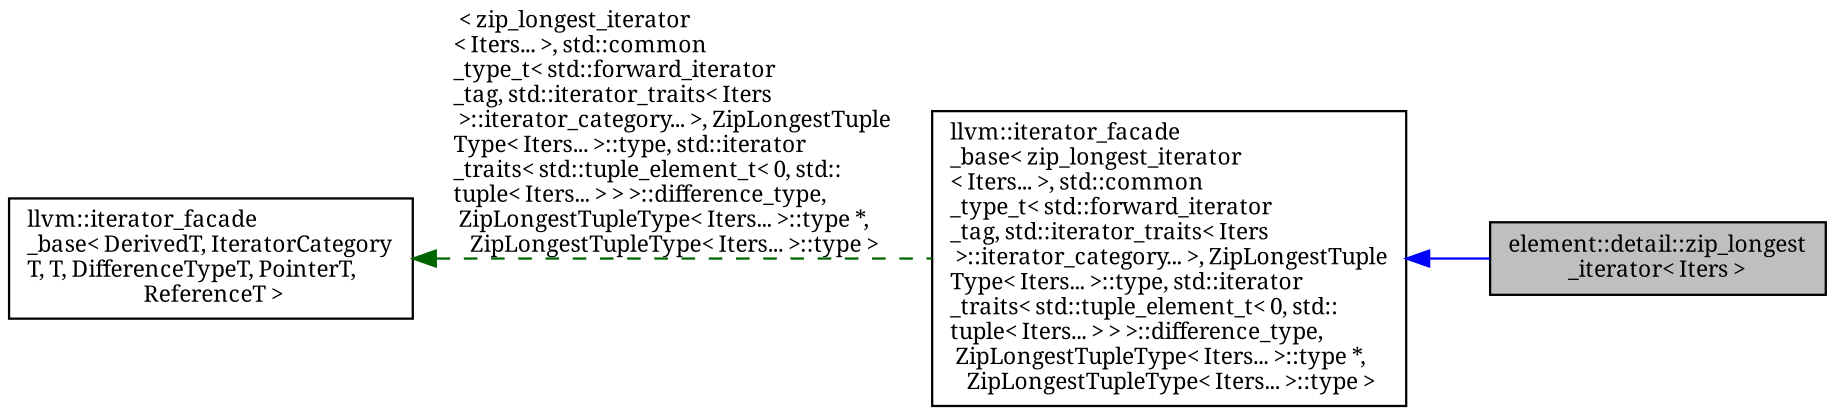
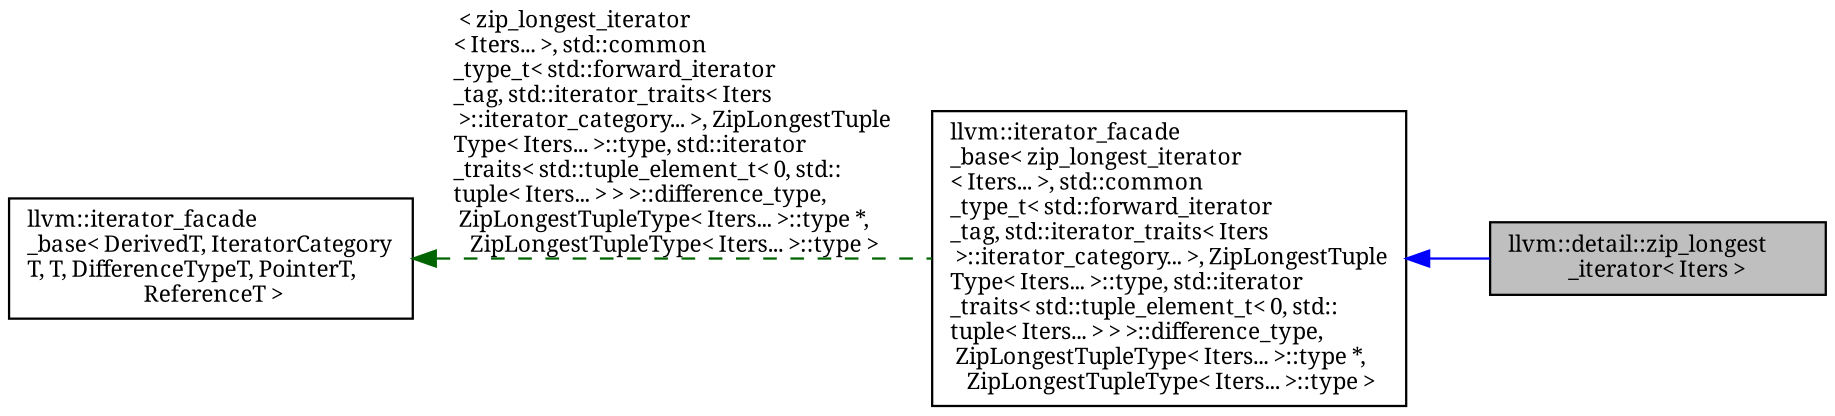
node "element::detail::zip_longest _iterator< Iters >": label "element::detail::zip_longest _iterator< Iters >" -> "llvm::detail::zip_longest _iterator< Iters >"
